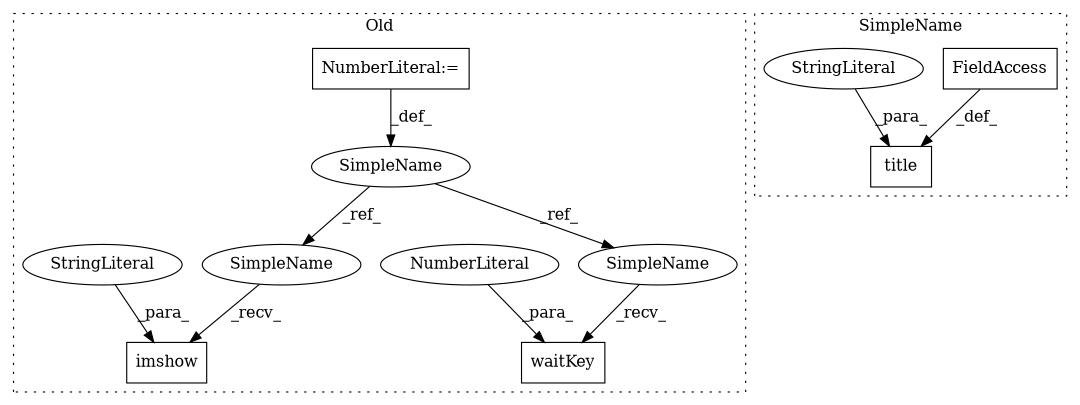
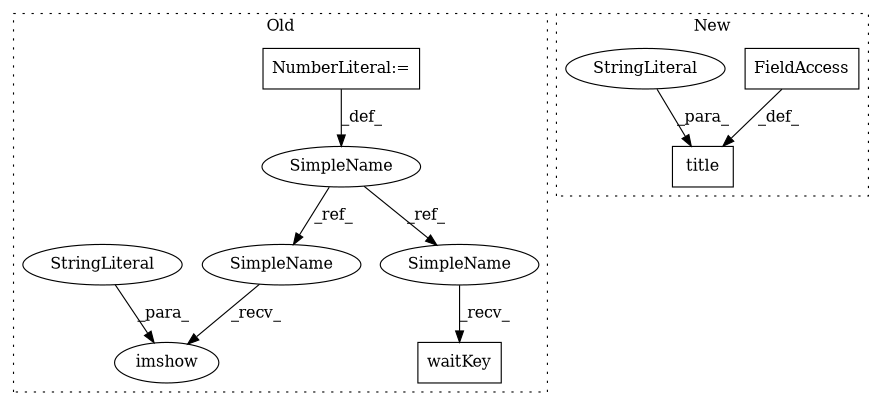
cluster "SimpleName": label "SimpleName" -> "New"
node "NumberLiteral": removed
node "imshow": shape box -> ellipse
